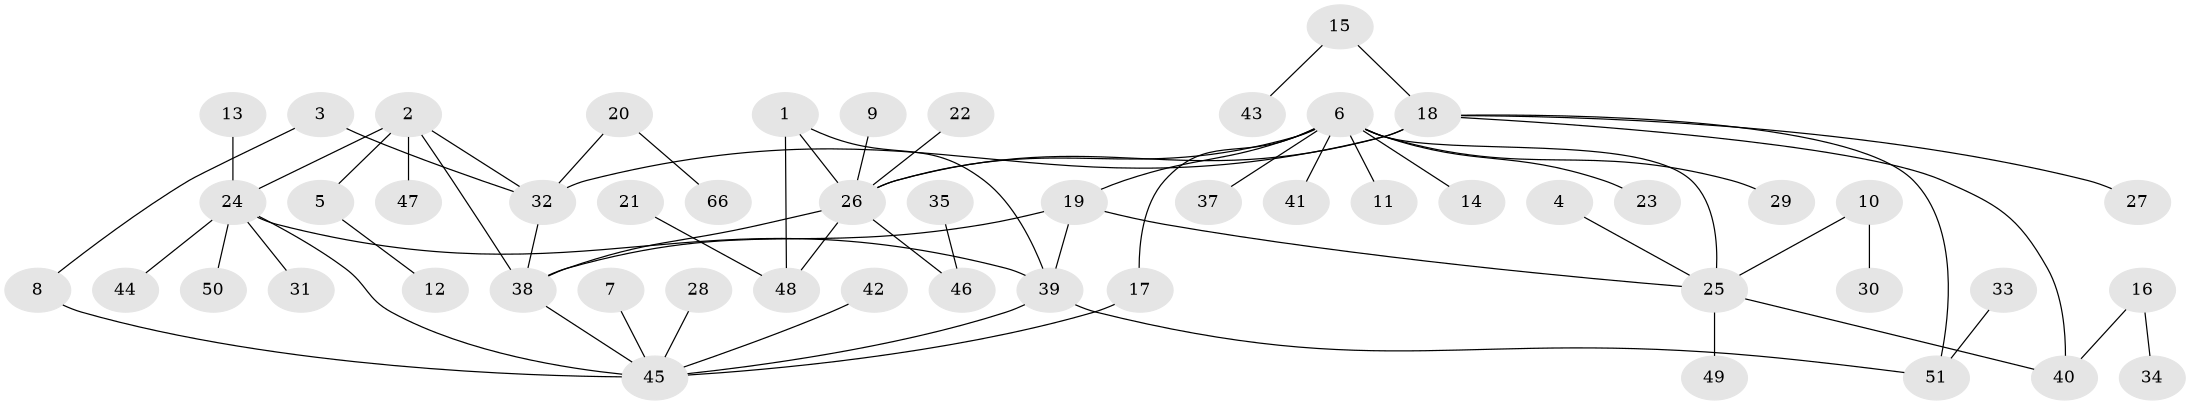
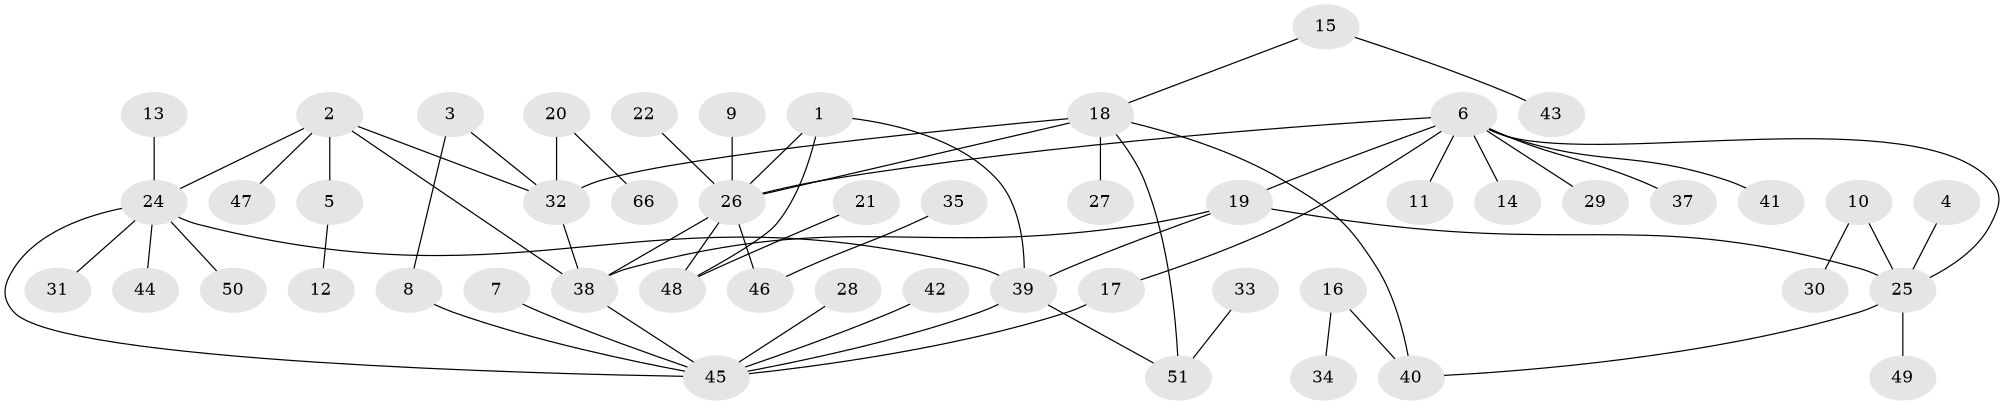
node "23": removed
